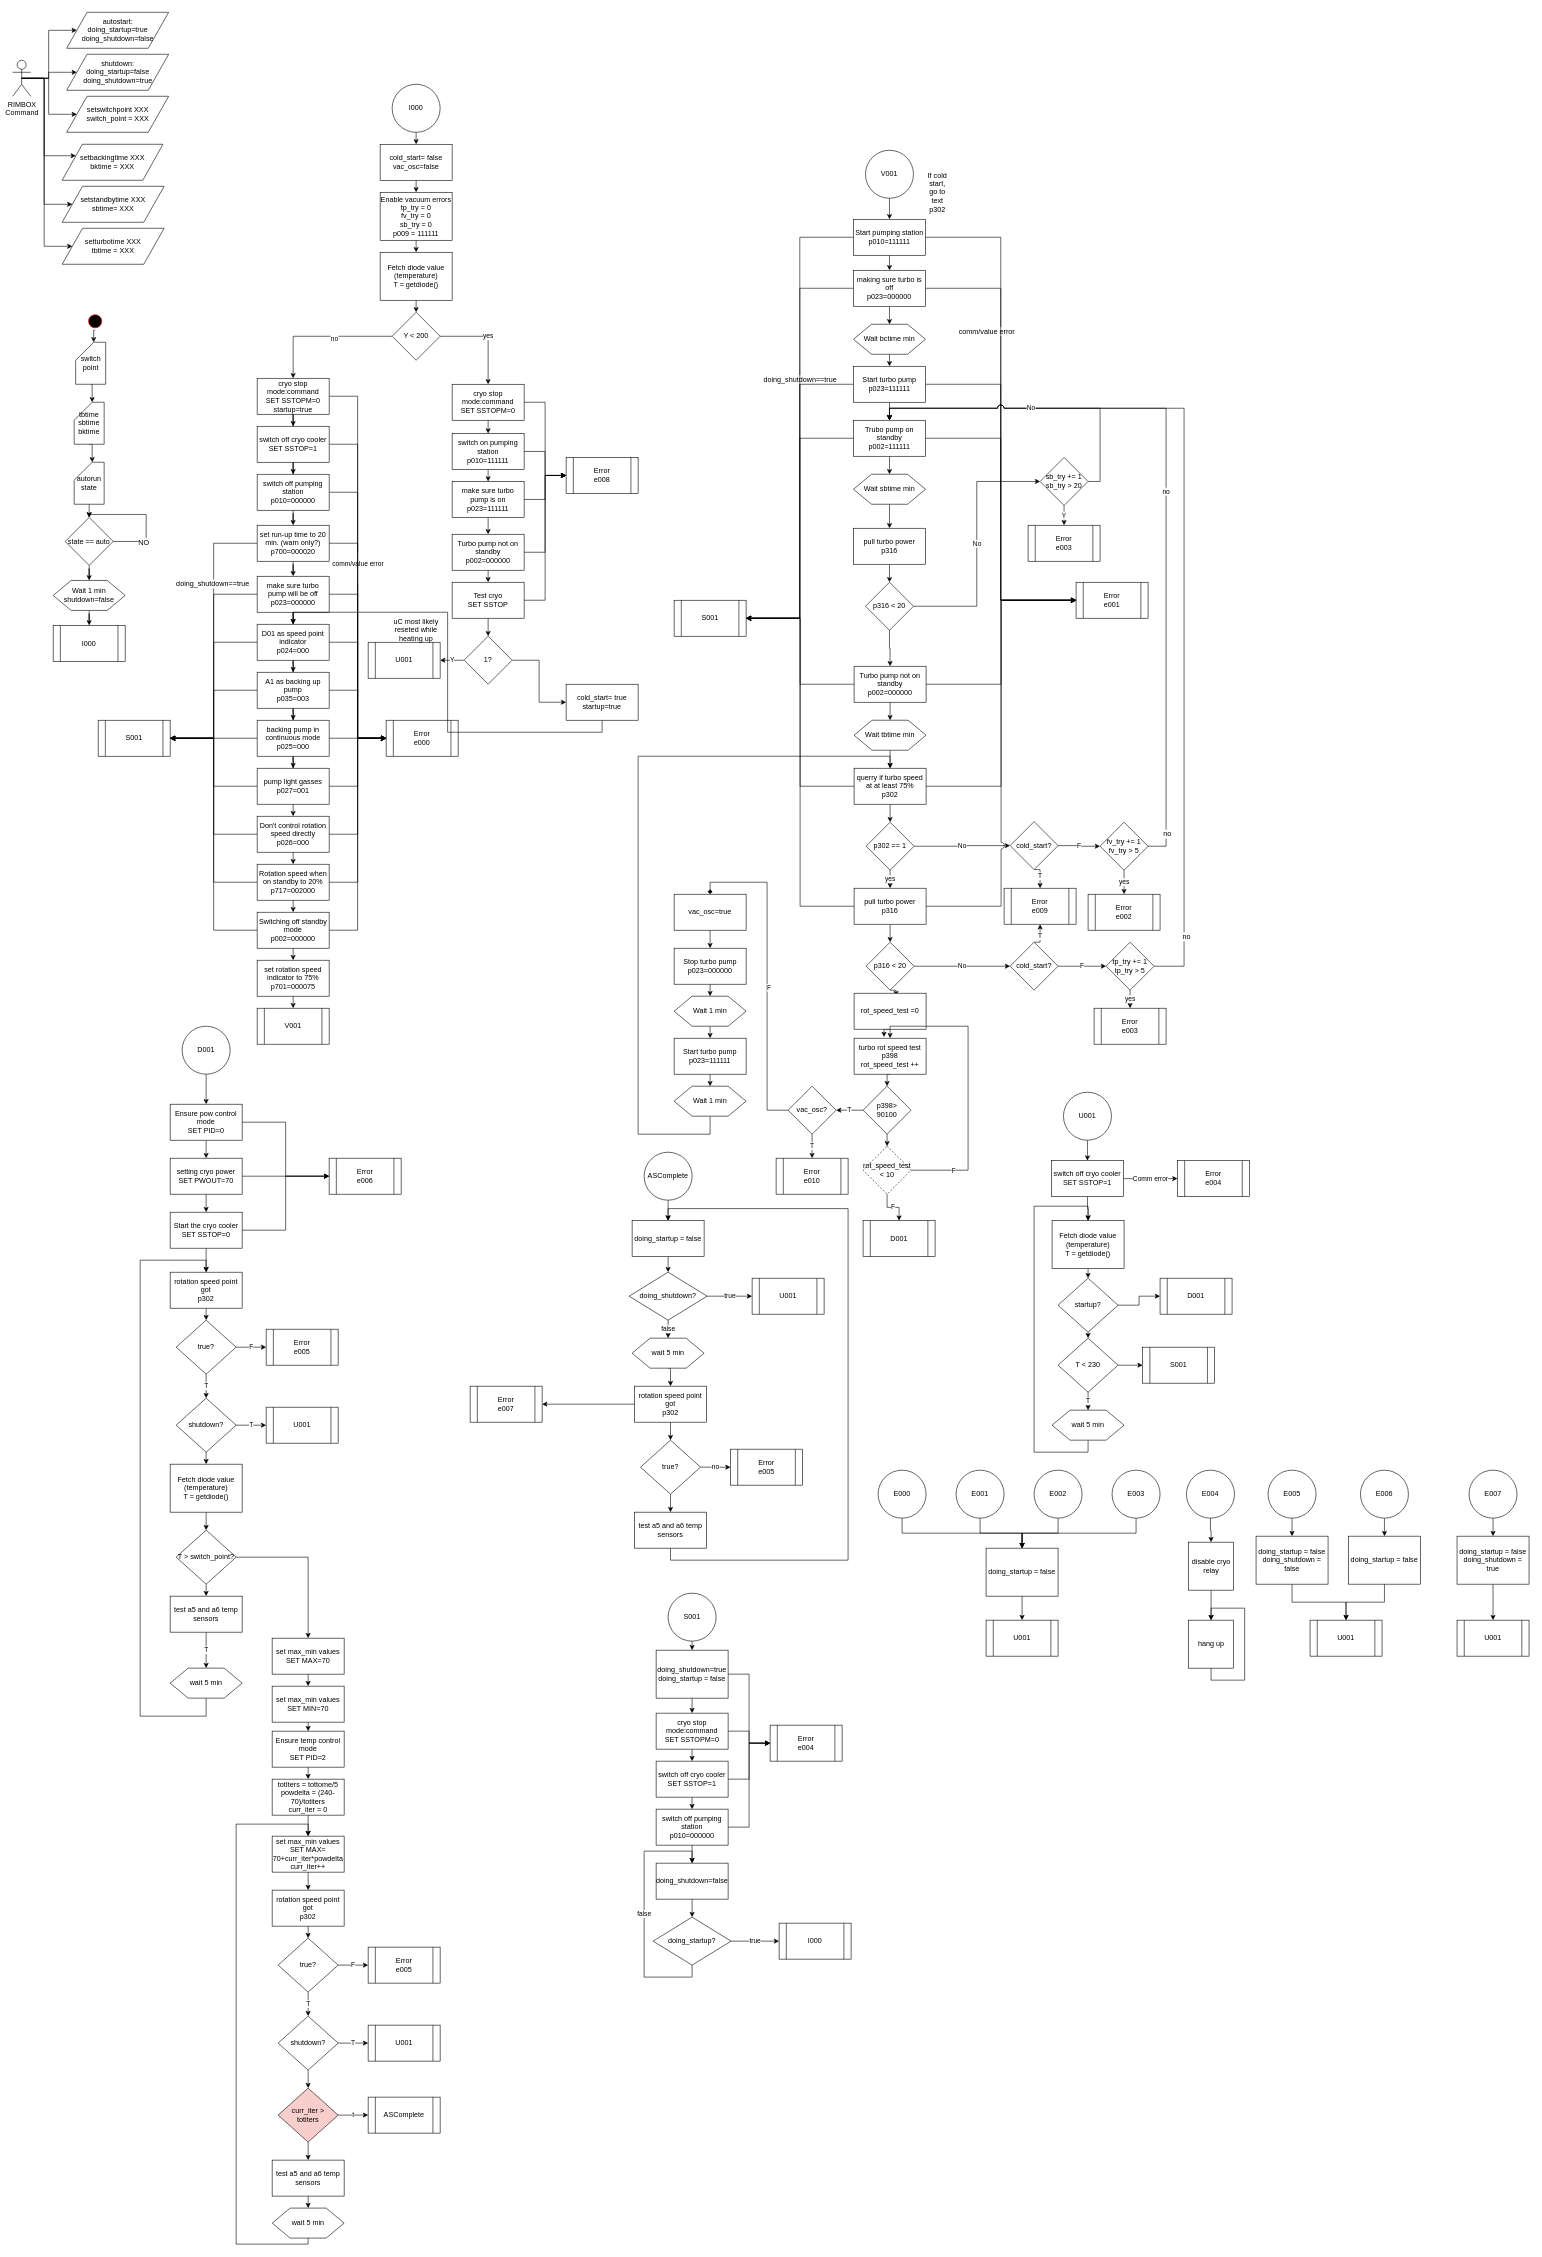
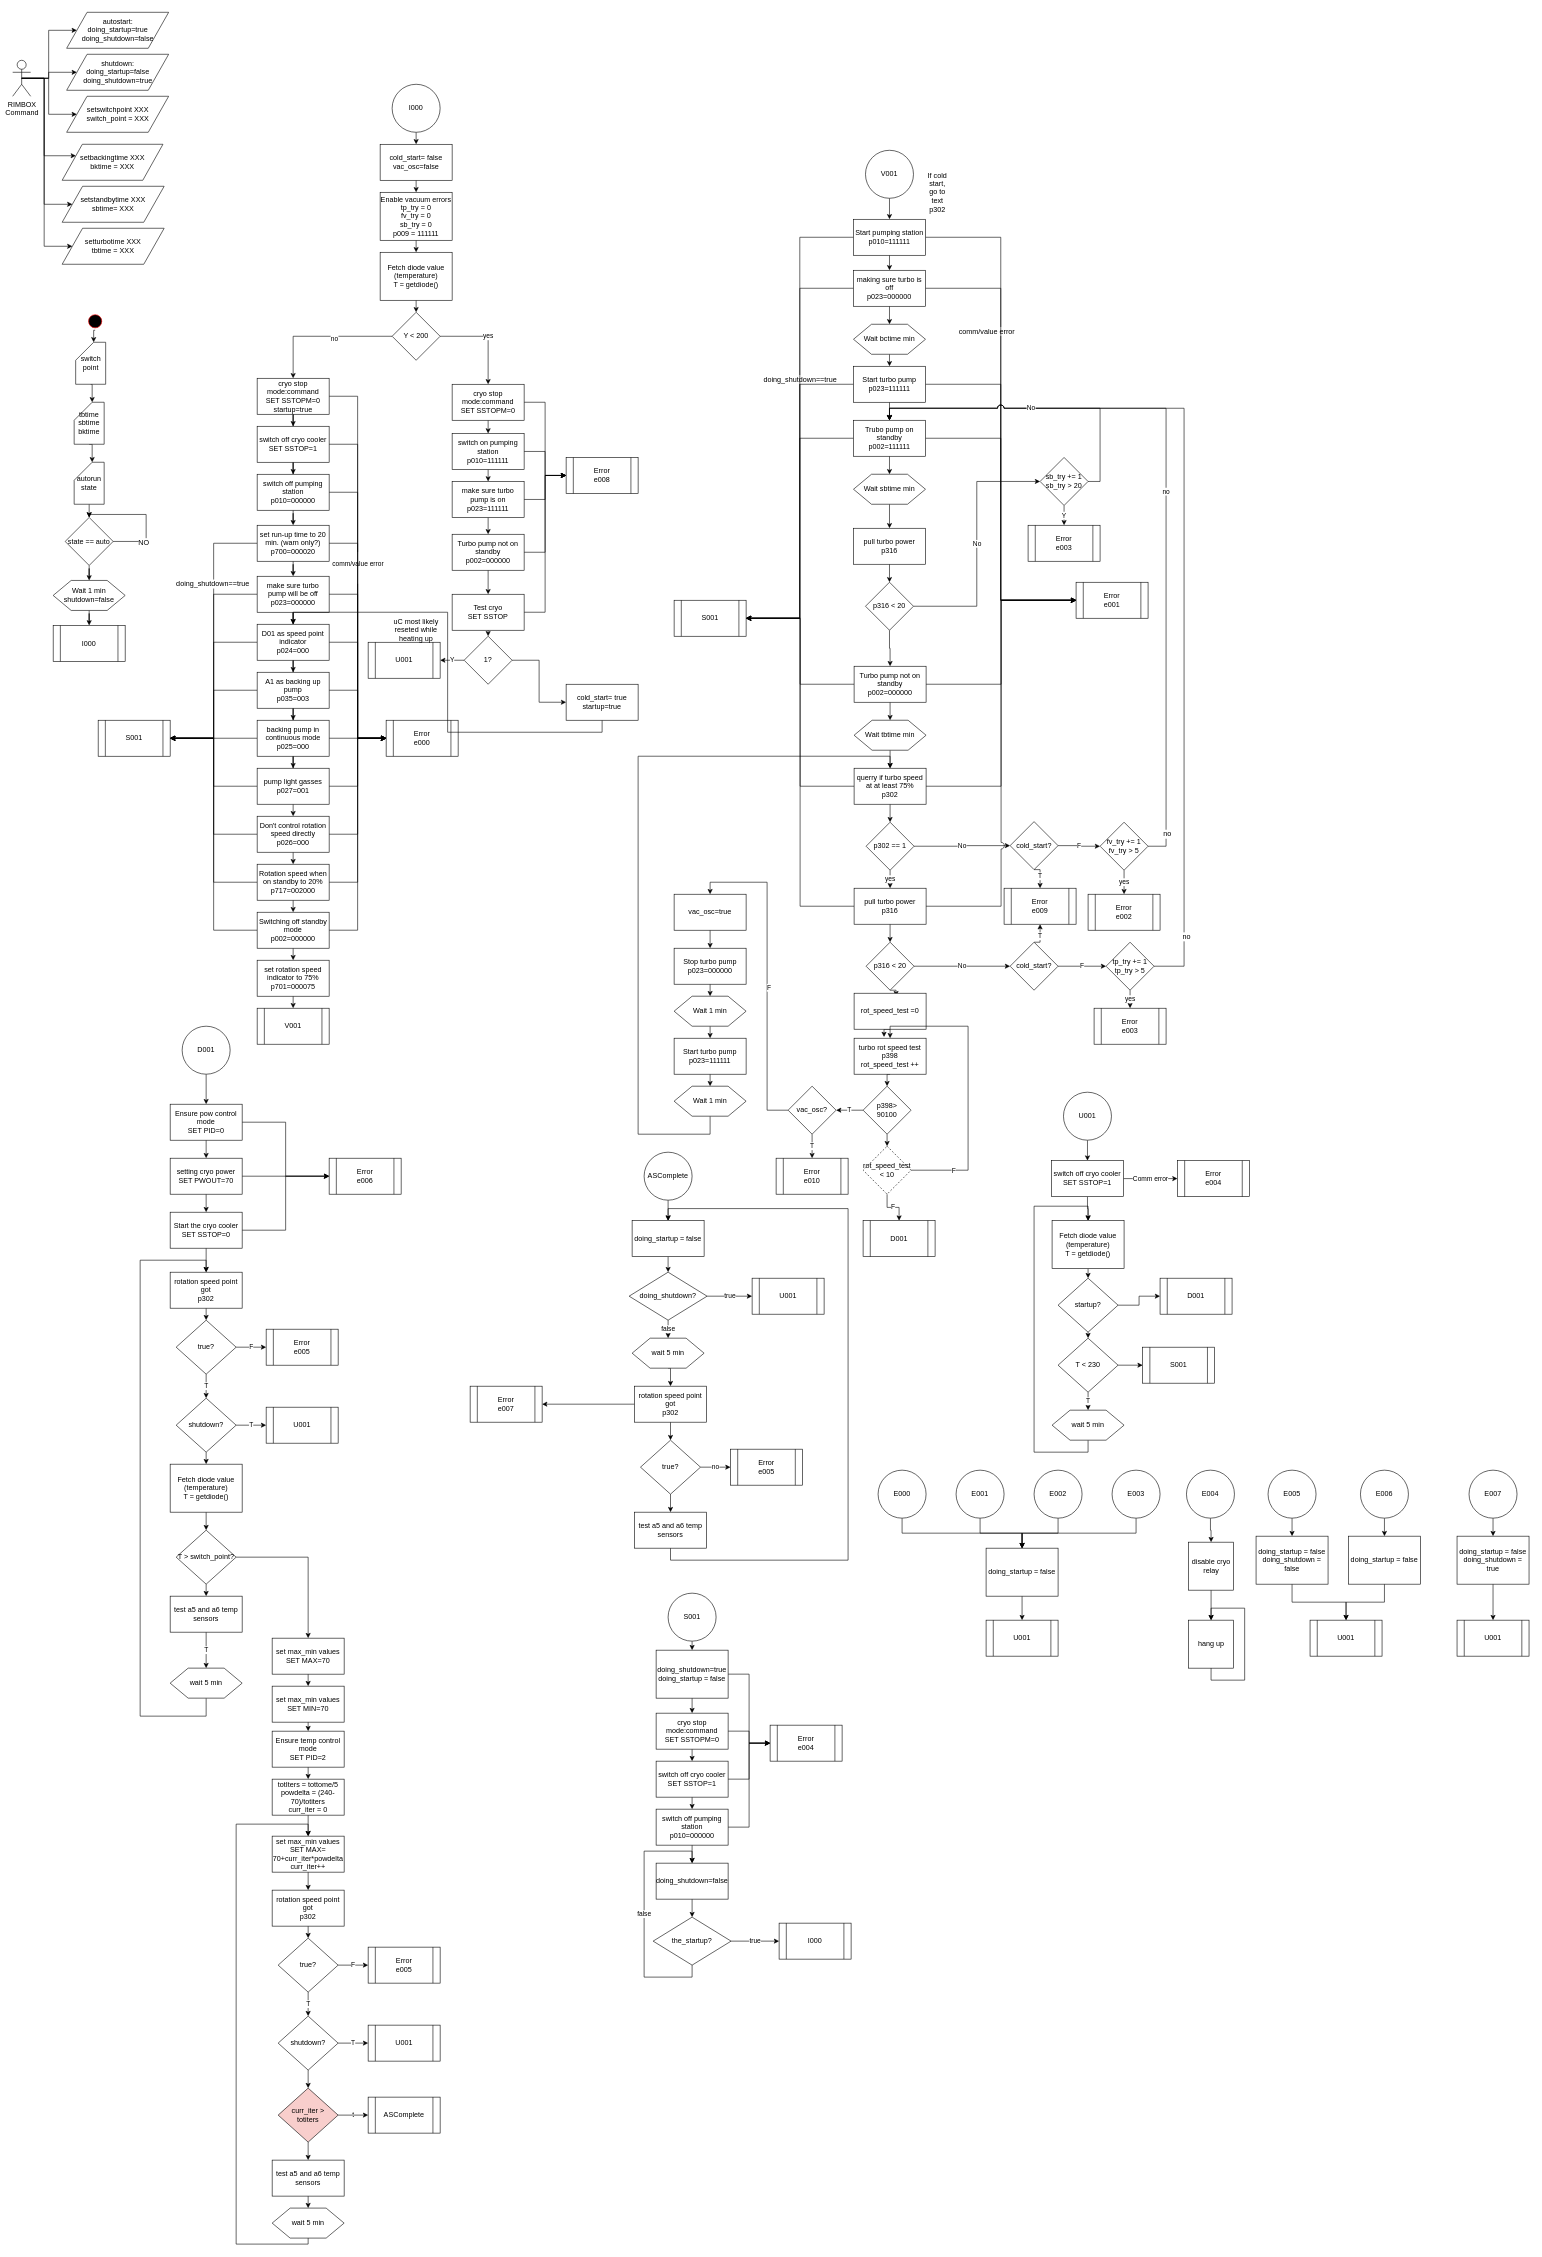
node "Test cryo SET SSTOP": moved (488, 600) -> (488, 612)
edge "vac_osc?" -> "vac_osc=true": arrowhead diamond -> classic
node "doing_startup?": label "doing_startup?" -> "the_startup?"
